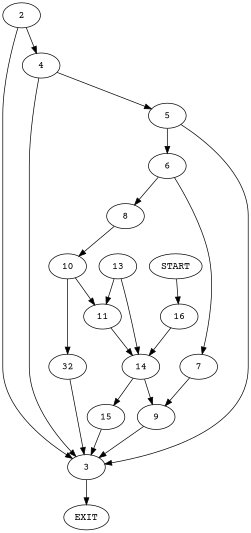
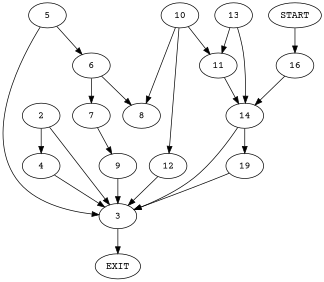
edge "4" -> "5": removed
edge "8" -> "10": reversed
node "32": label "32" -> "12"
edge "14" -> "9": now "14" -> "3"
node "15": label "15" -> "19"
